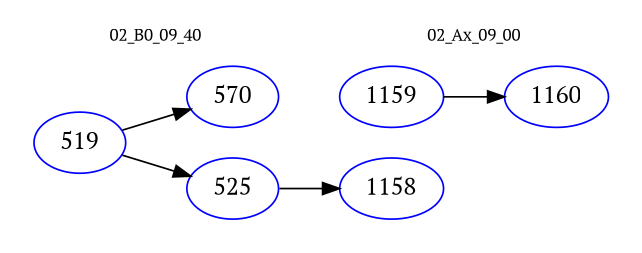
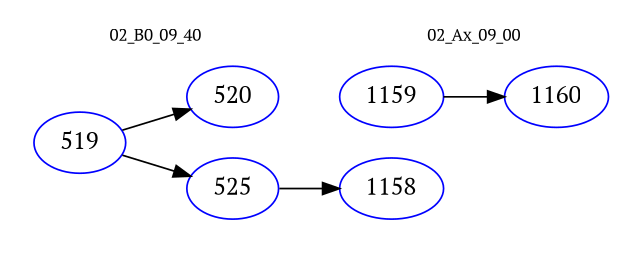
node "570": label "570" -> "520"
